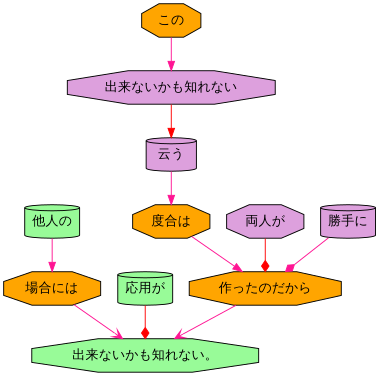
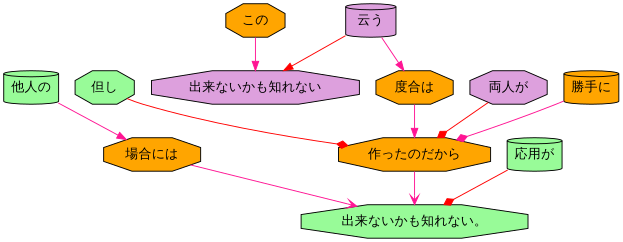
node "但し": added
edge "出来ないかも知れない" -> "云う": reversed
node "勝手に": fillcolor plum -> orange
